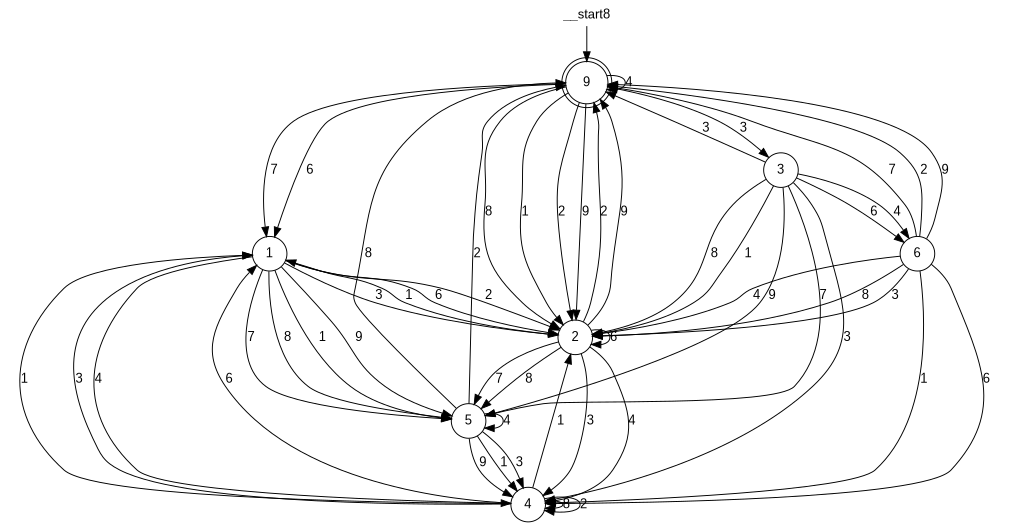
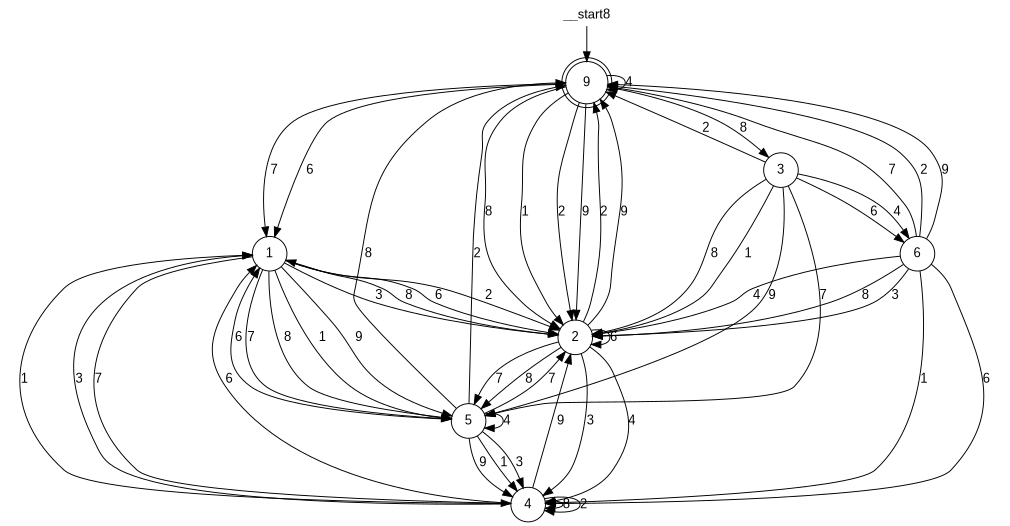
edge "3" -> "9": label "3" -> "2"
edge "9" -> "3": label "3" -> "8"
edge "2" -> "1": label "1" -> "8"
edge "1" -> "4": label "4" -> "7"
edge "5" -> "2": added, label "7"
edge "5" -> "1": added, label "6"
edge "3" -> "4": removed, label "3"
edge "4" -> "2": label "1" -> "9"
